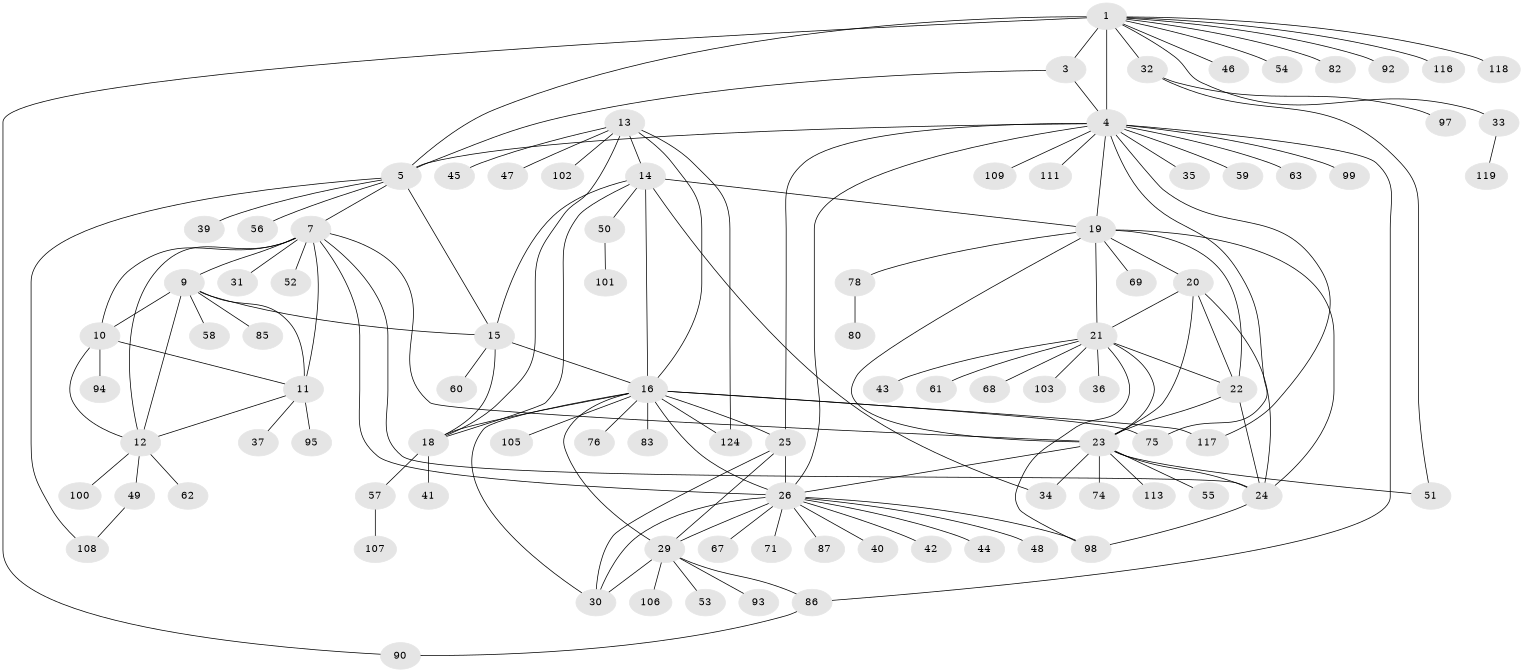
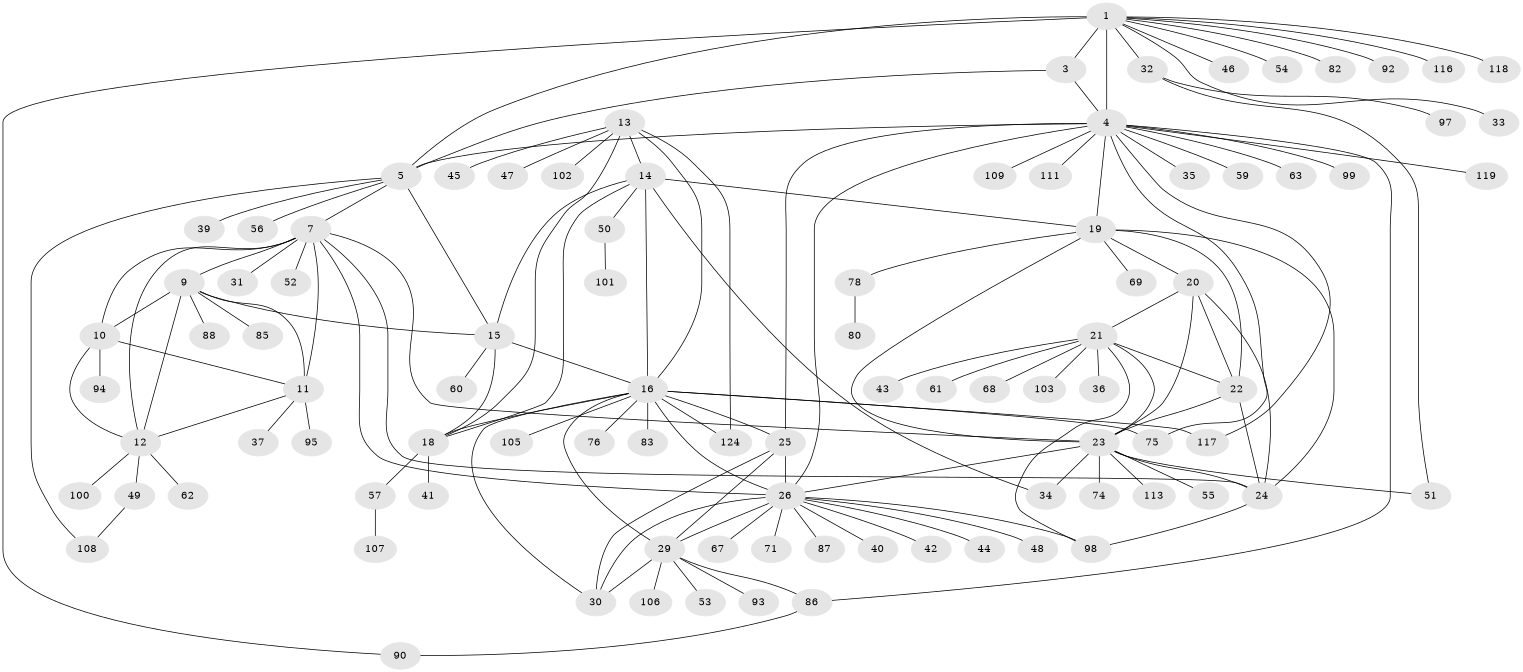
edge "33" -- "119": now "4" -- "119"
edge "19" -- "21": removed
node "58": label "58" -> "88"
